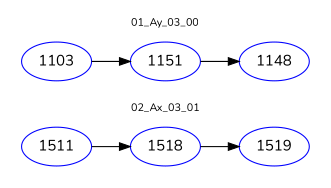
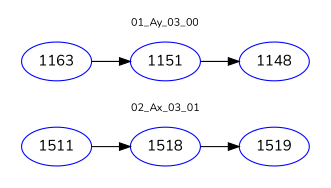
node "1103": label "1103" -> "1163"
